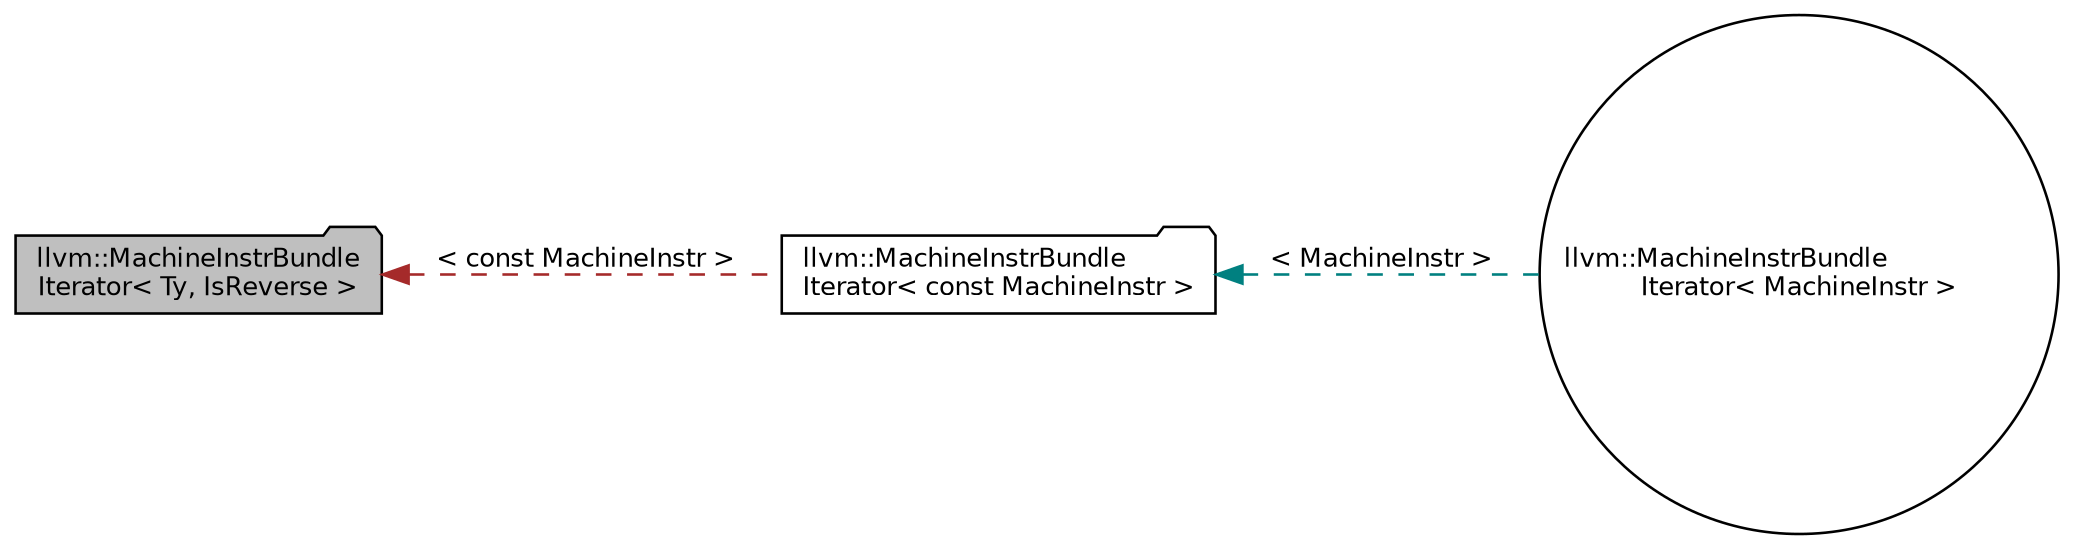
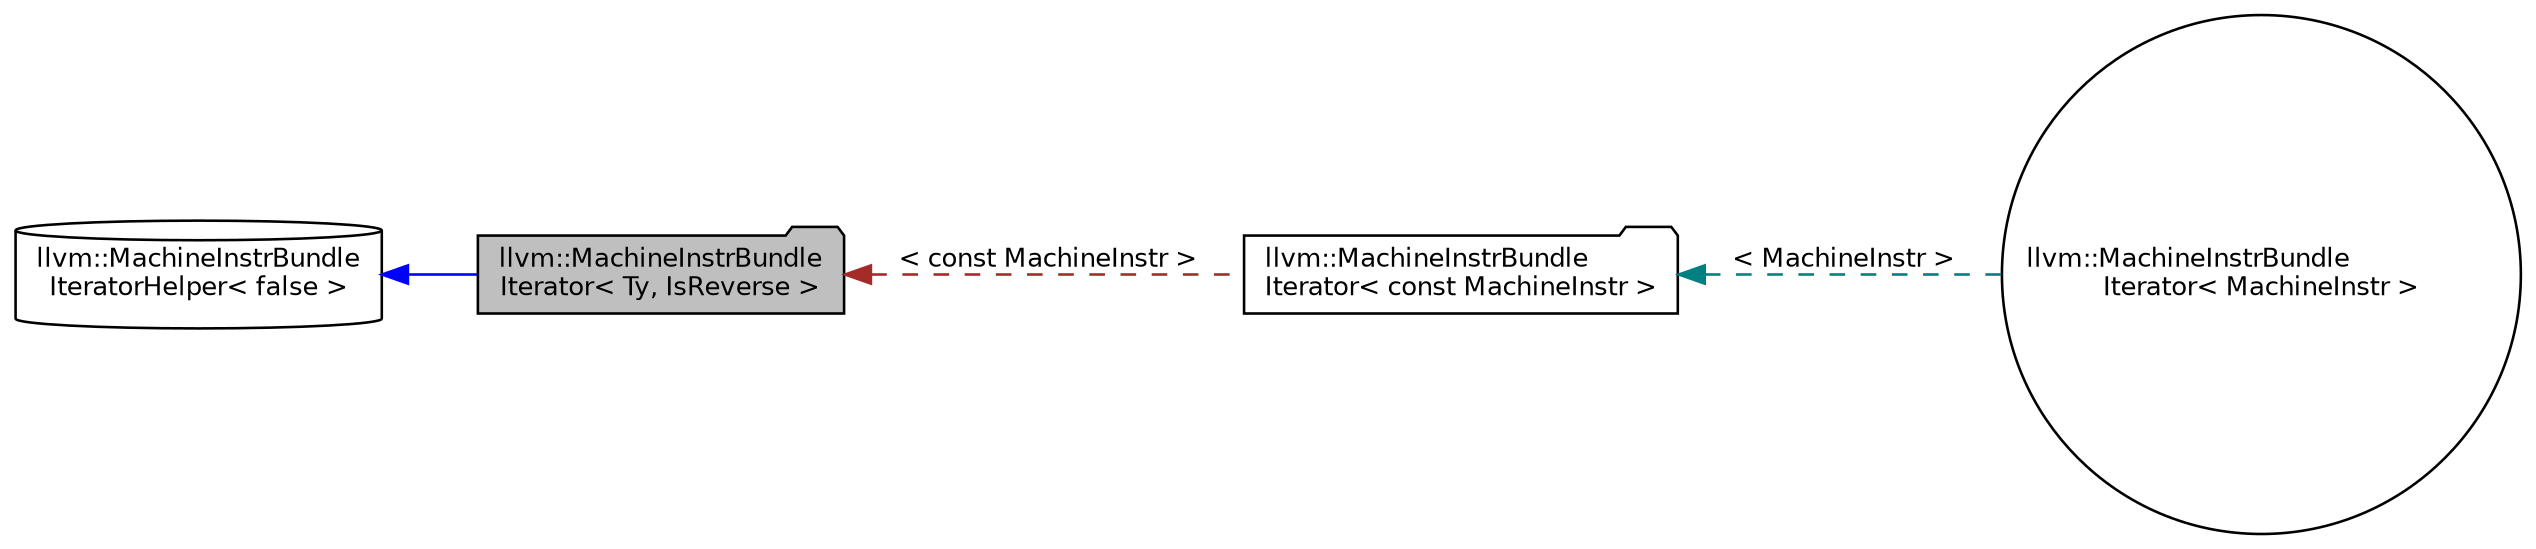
node "llvm::MachineInstrBundle IteratorHelper< false >": added
